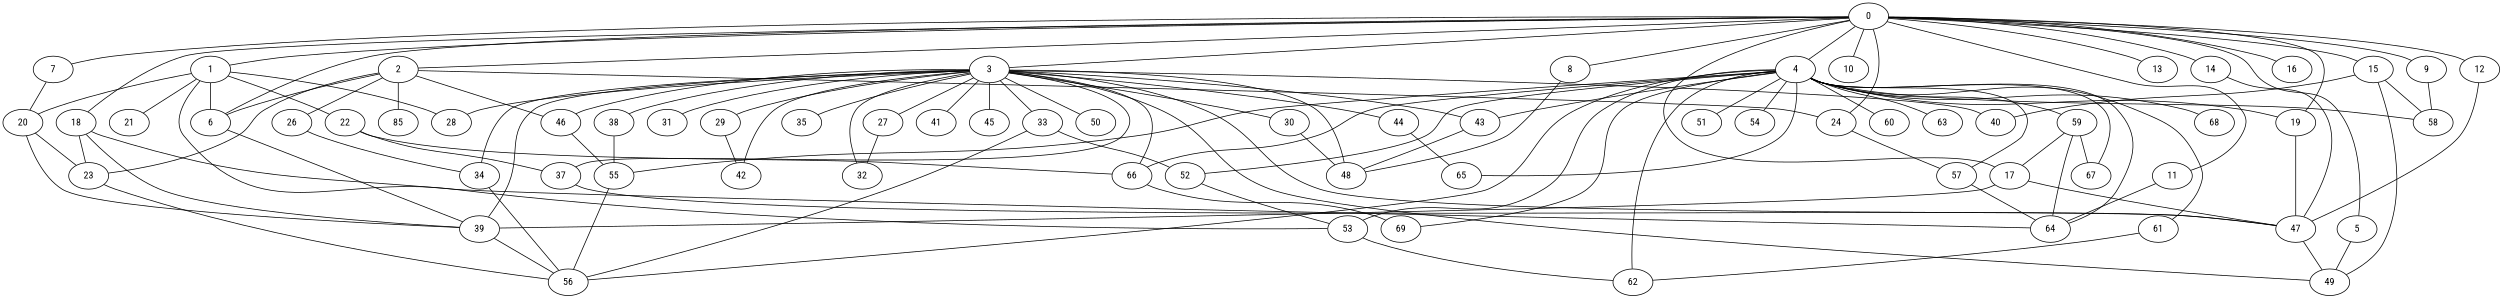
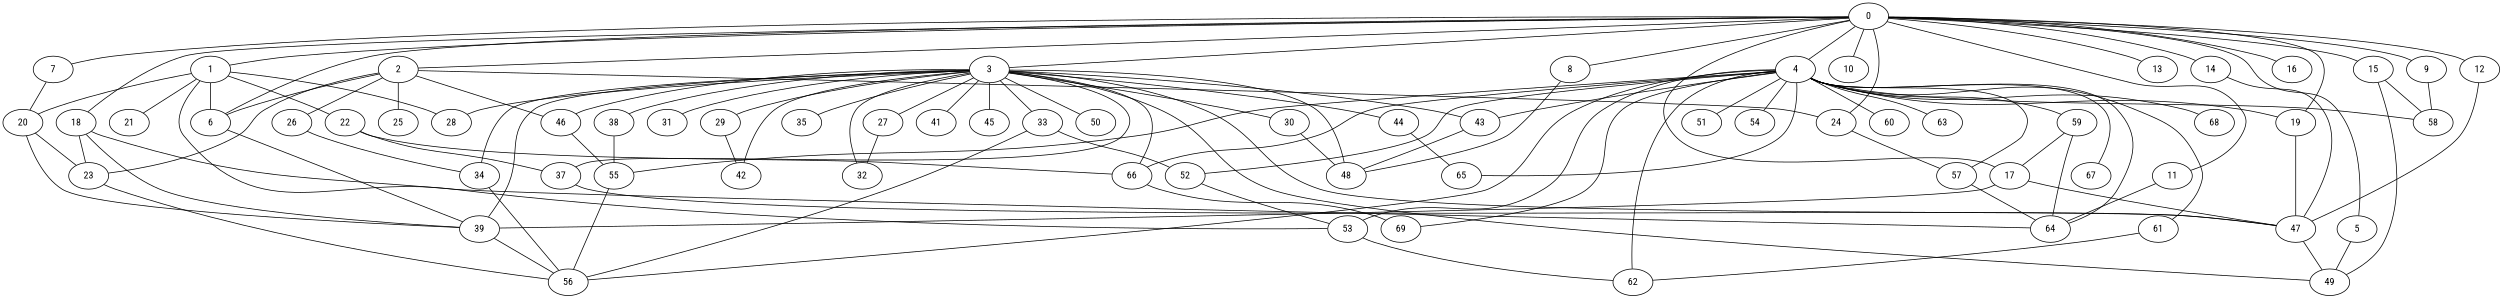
node "85": label "85" -> "25"
node "40": removed
edge "59" -- "67": removed
